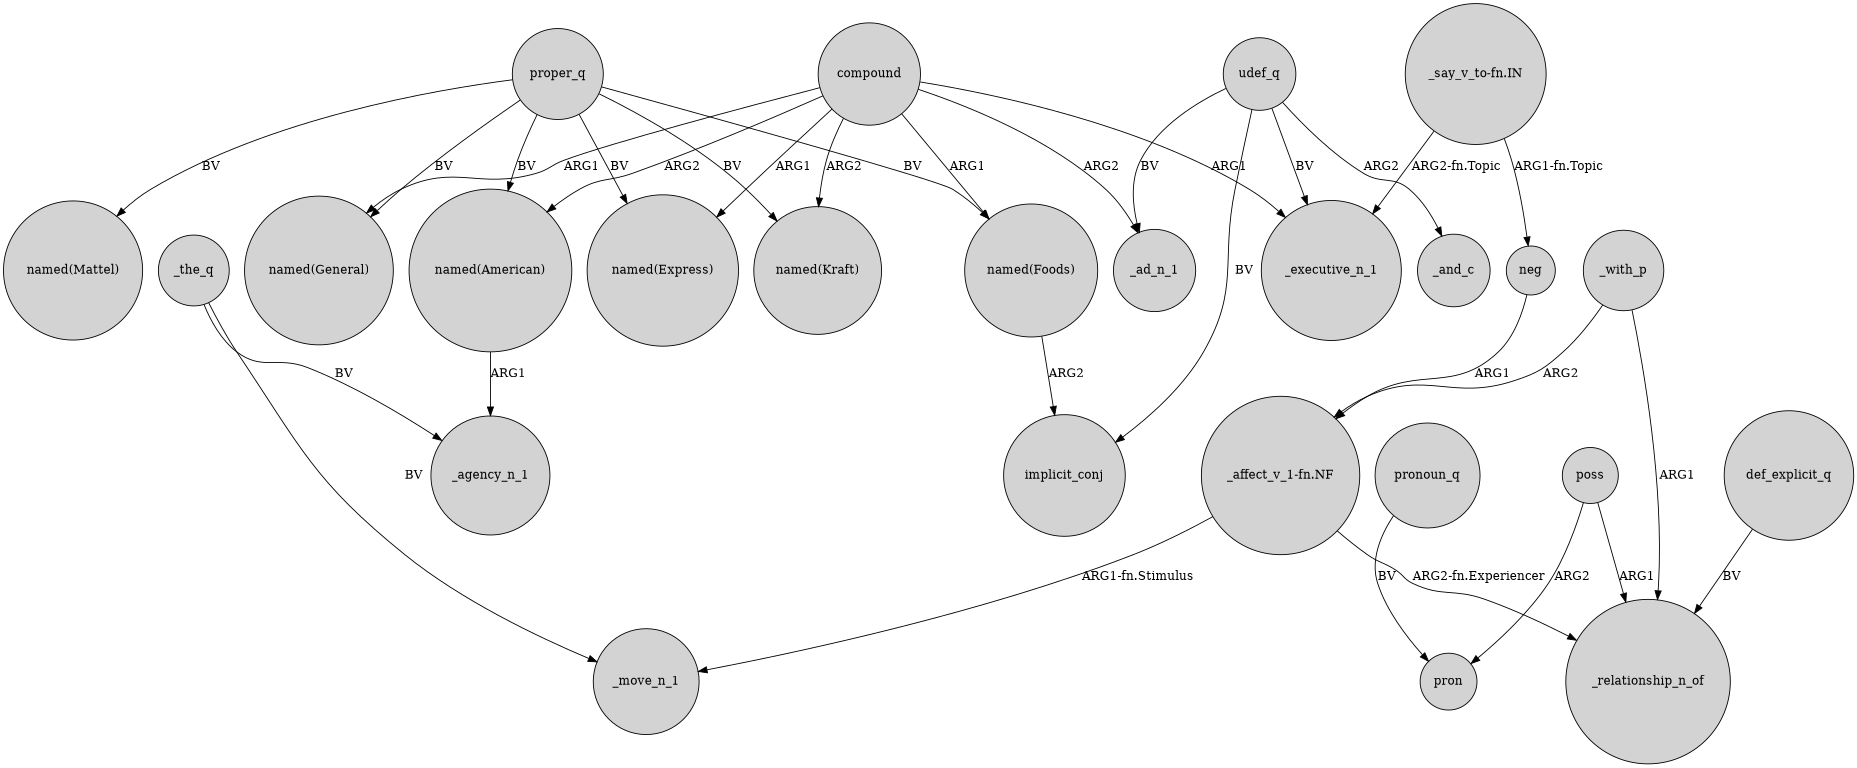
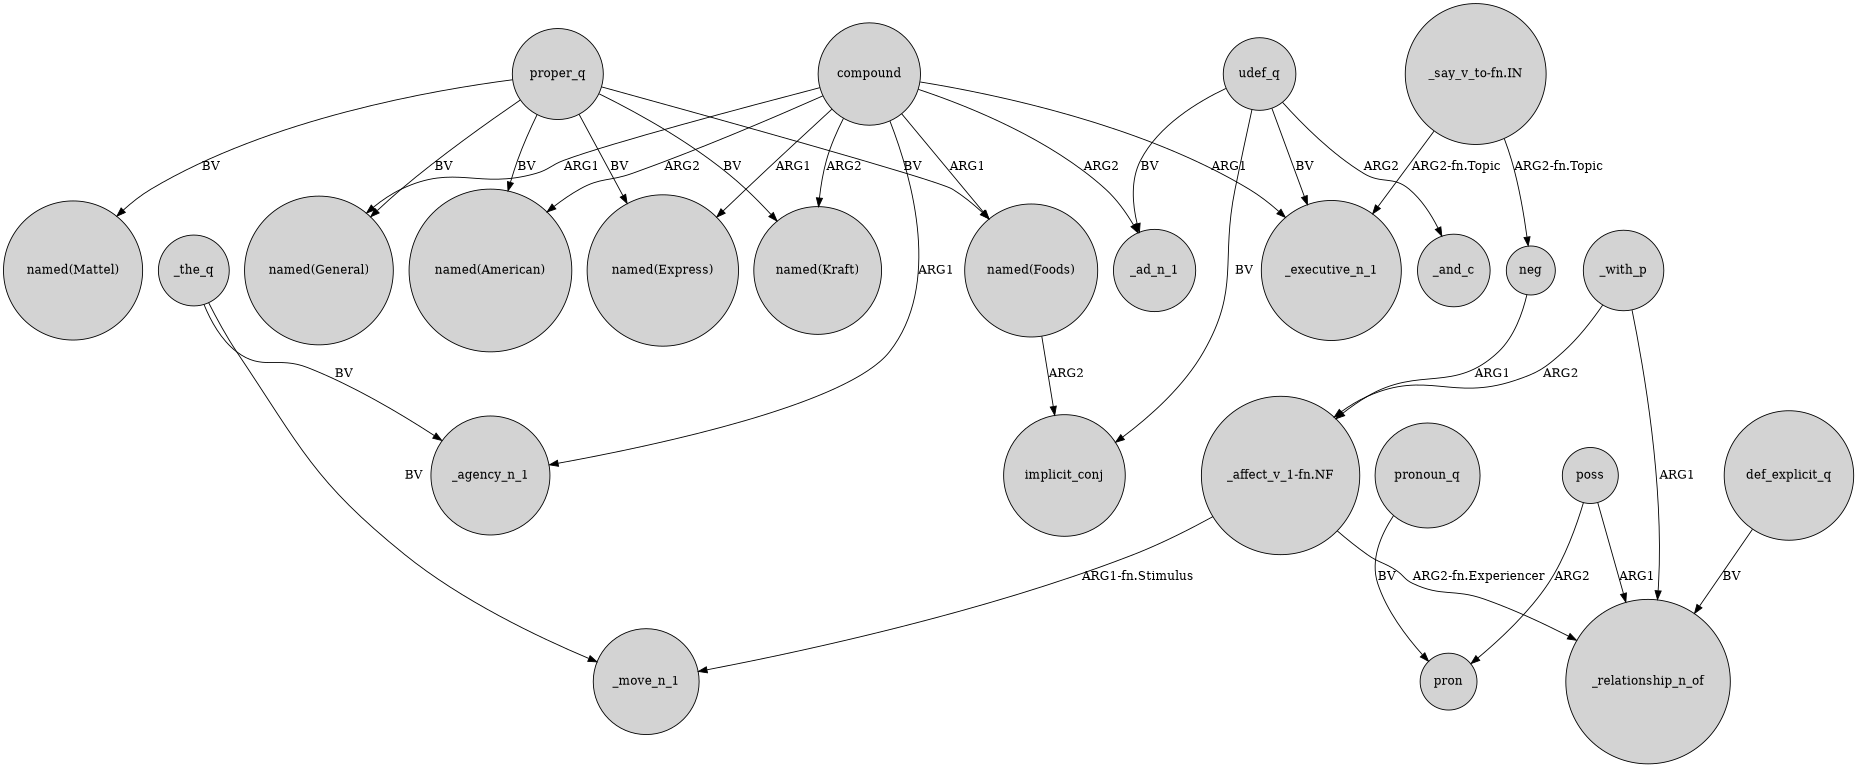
edge "_say_v_to-fn.IN" -> "neg": label "ARG1-fn.Topic" -> "ARG2-fn.Topic"
edge "named(American)" -> "_agency_n_1": now "compound" -> "_agency_n_1"
